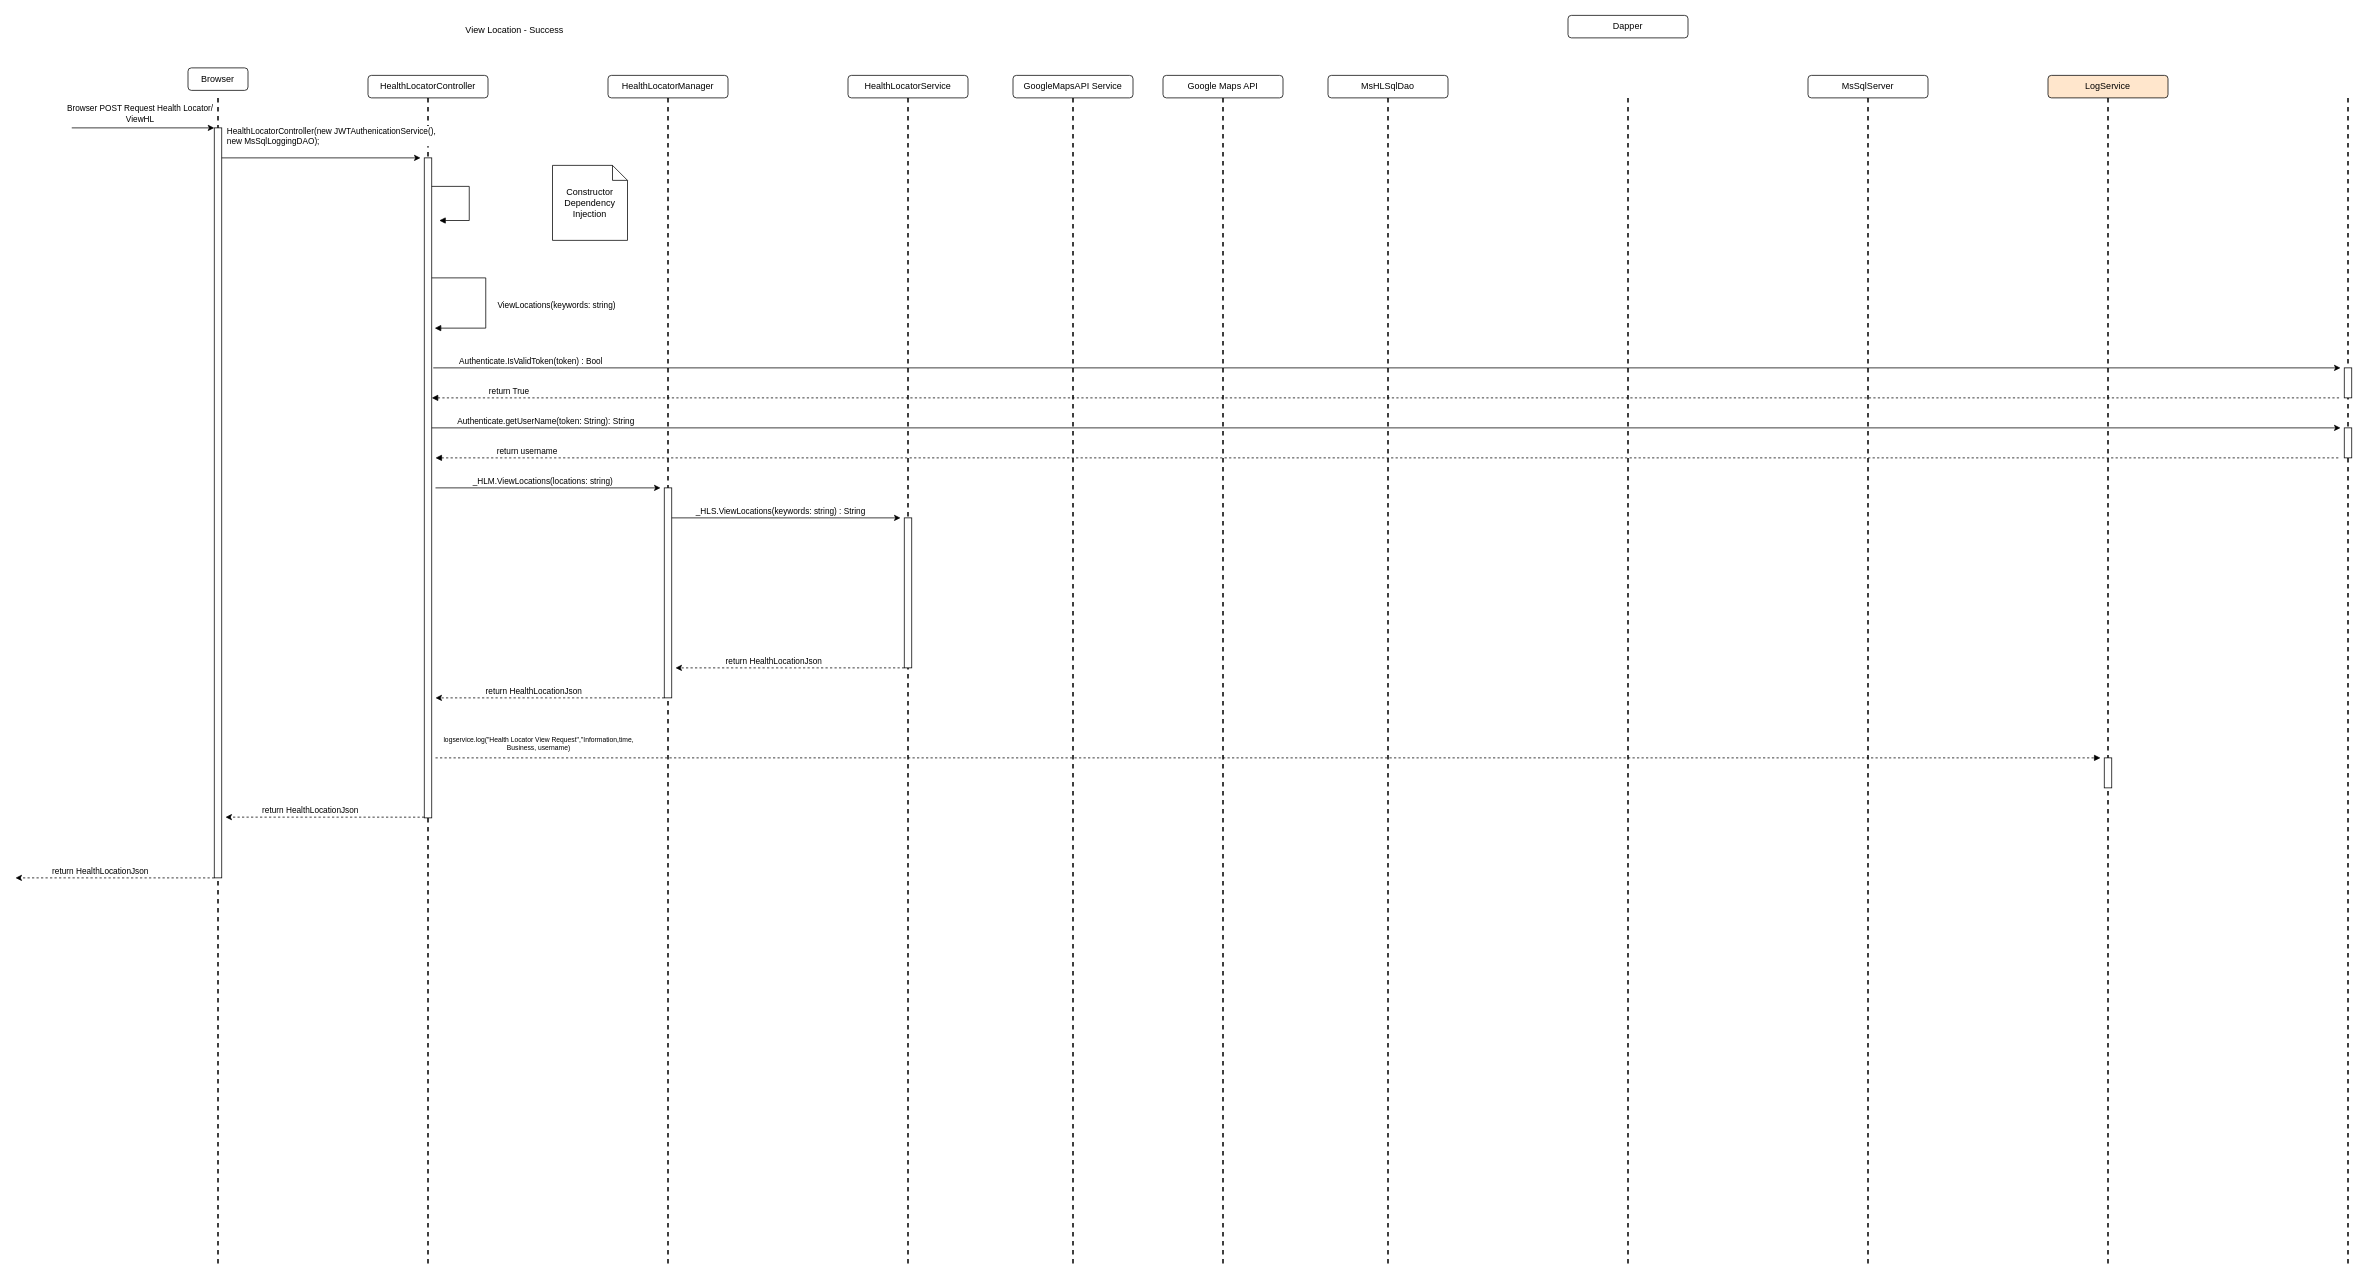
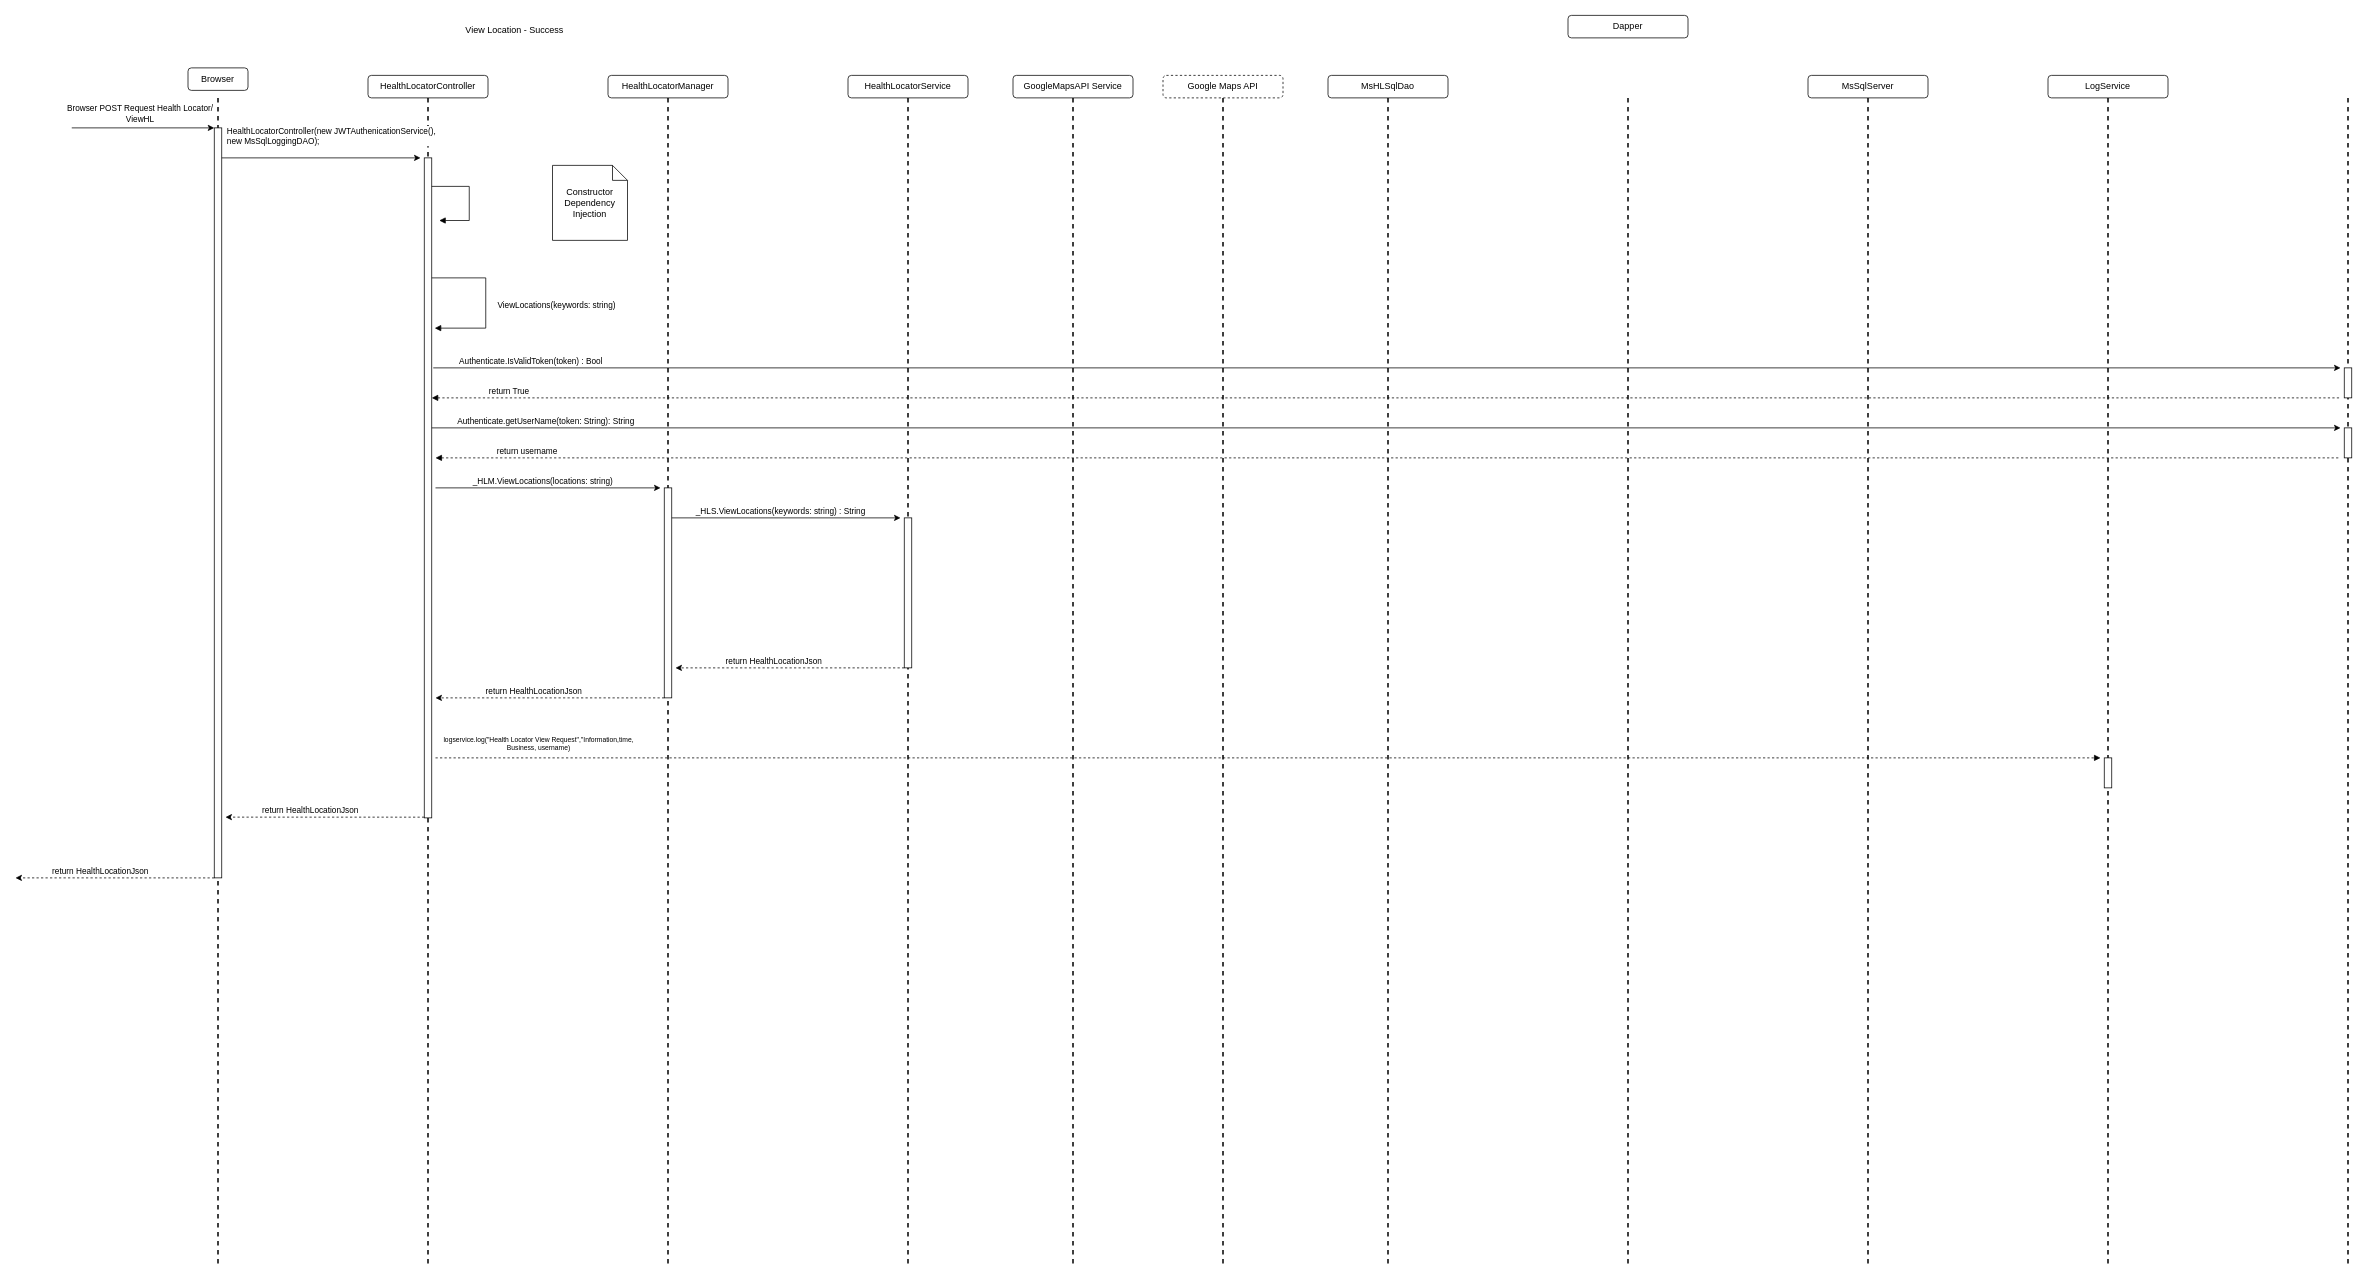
node "Google Maps API": style solid -> dashed
node "LogService": fillcolor #ffe6cc -> #ffffff
